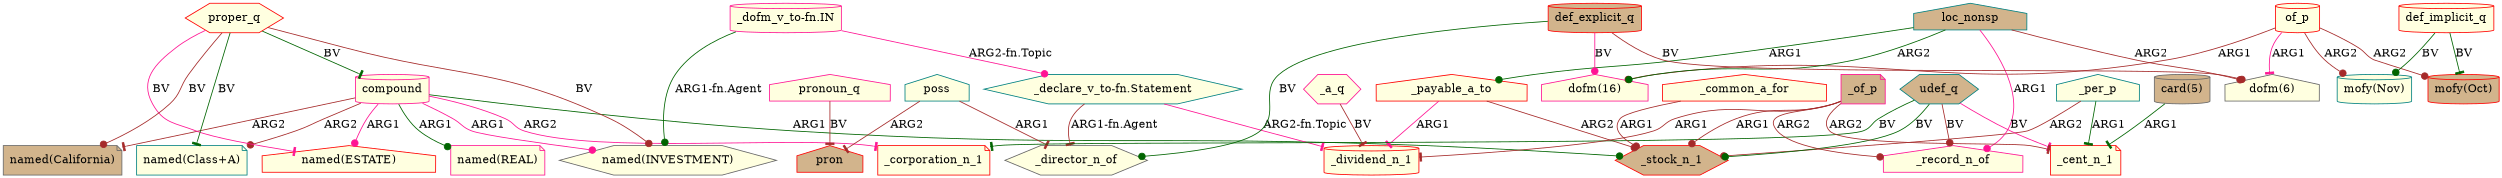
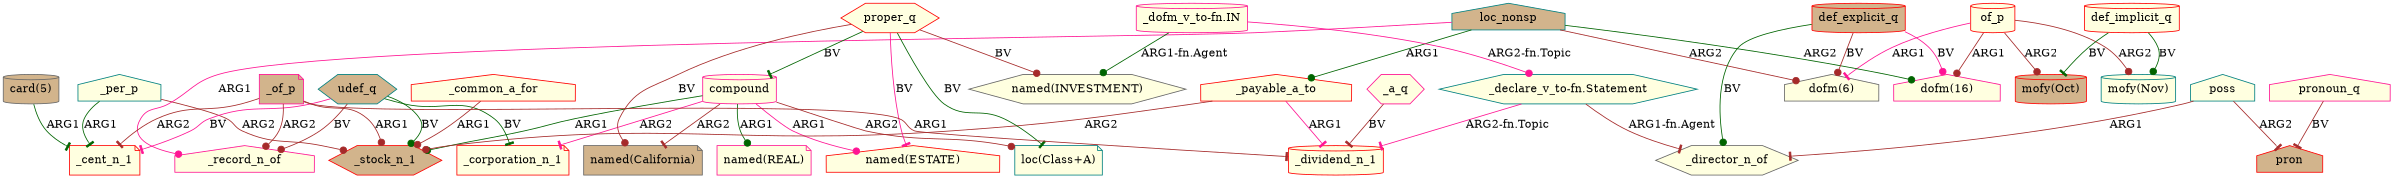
edge "compound" -> "named(INVESTMENT)": removed, label "ARG1"
node "named(Class+A)": label "named(Class+A)" -> "loc(Class+A)"
